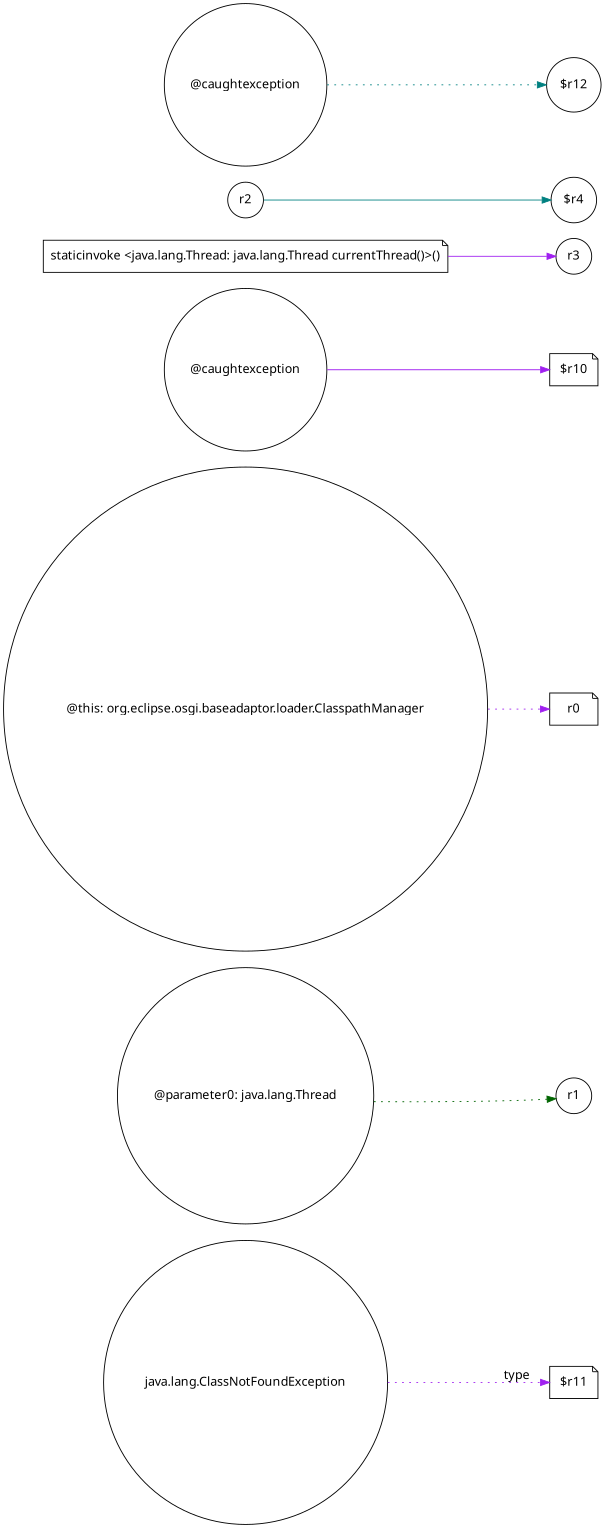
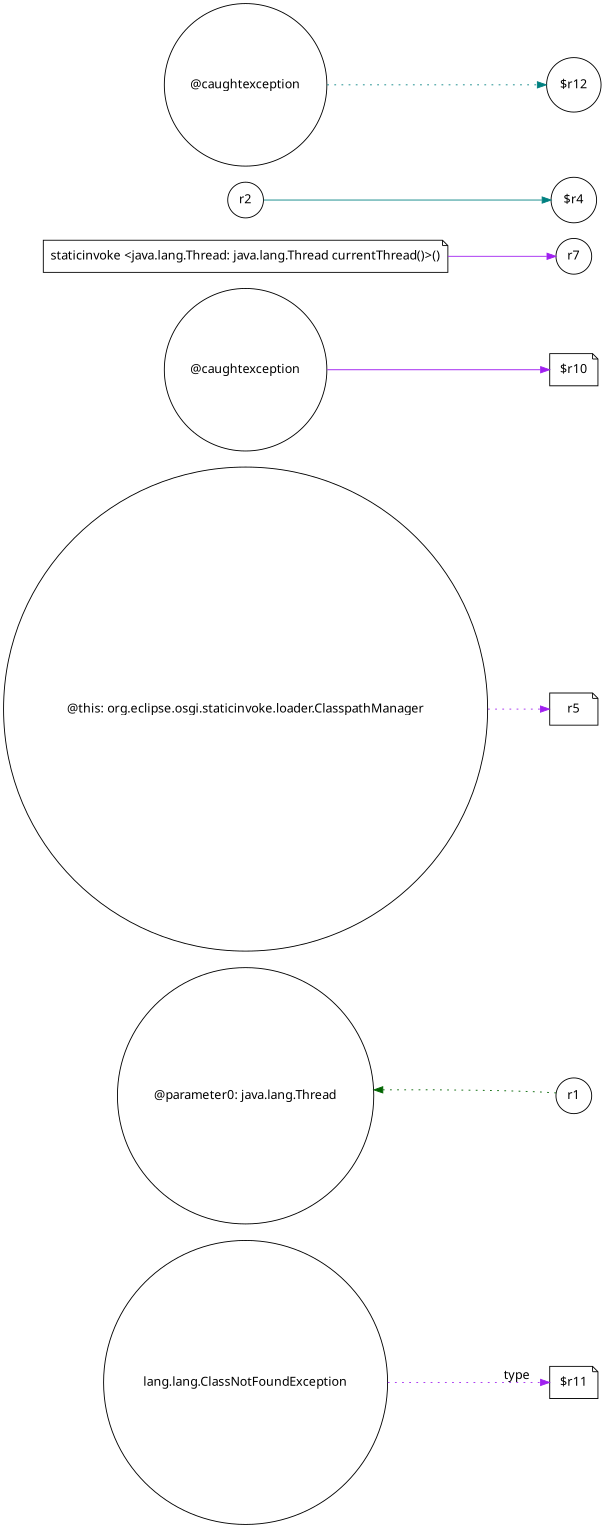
node "r3": label "r3" -> "r7"
node "@this: org.eclipse.osgi.baseadaptor.loader.ClasspathManager": label "@this: org.eclipse.osgi.baseadaptor.loader.ClasspathManager" -> "@this: org.eclipse.osgi.staticinvoke.loader.ClasspathManager"
node "r0": label "r0" -> "r5"
edge "@parameter0: java.lang.Thread" -> "r1": reversed
node "java.lang.ClassNotFoundException": label "java.lang.ClassNotFoundException" -> "lang.lang.ClassNotFoundException"
